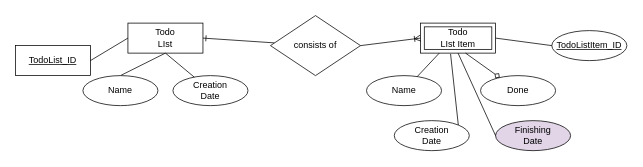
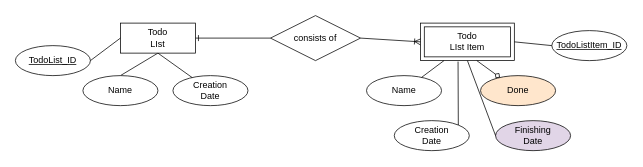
node "Todo LIst": moved (165, 38) -> (158, 38)
node "Todo LIst Item": size 75x30 -> 94x38
node "consists of": size 90x60 -> 90x45
node "TodoList_ID": shape rectangle -> ellipse
node "Done": fillcolor #ffffff -> #ffe6cc
